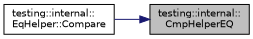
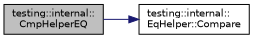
edge "testing::internal:: EqHelper::Compare" -> "testing::internal:: CmpHelperEQ": reversed
